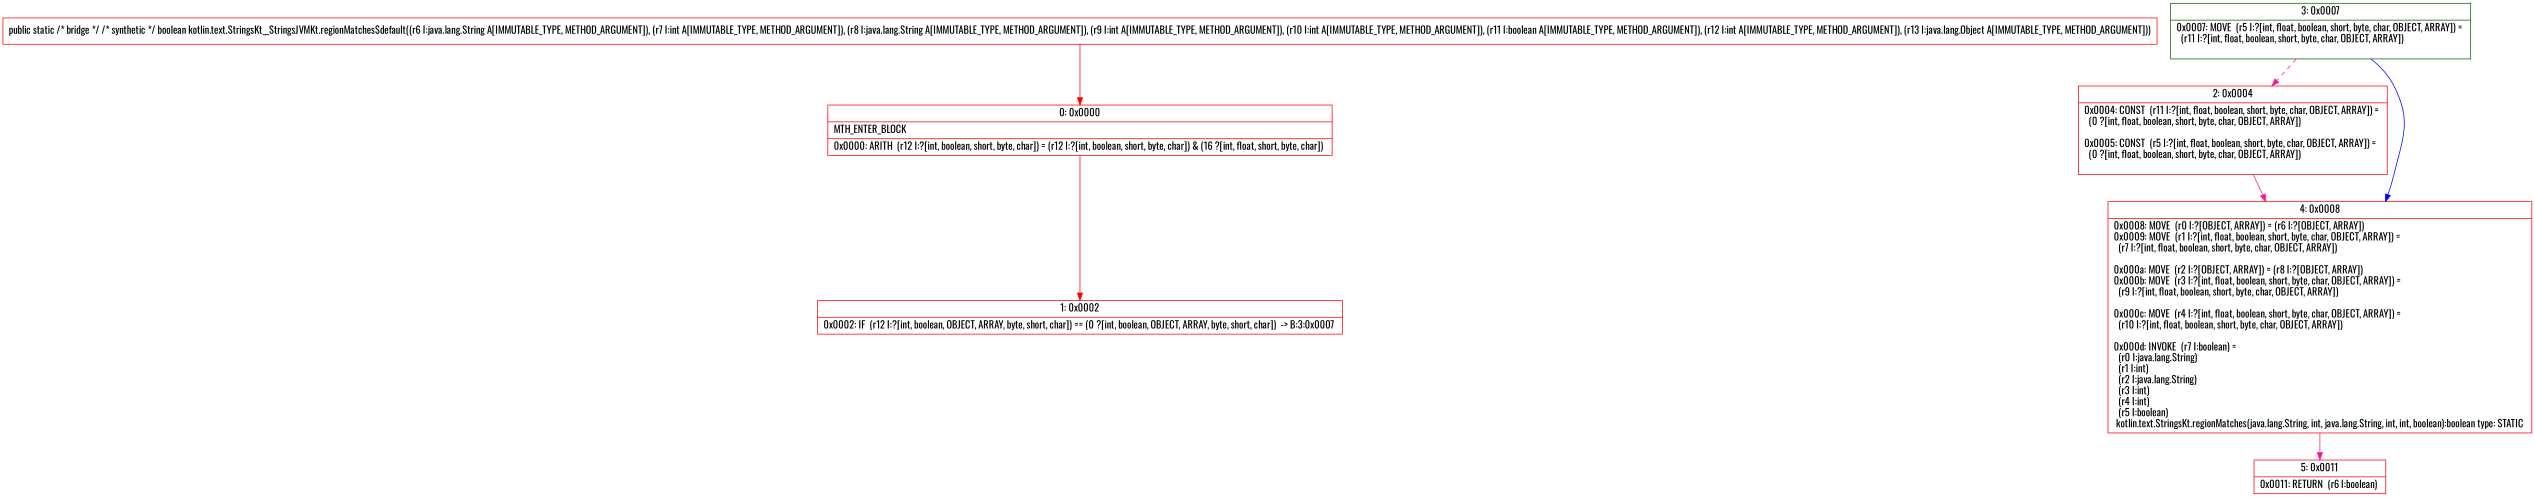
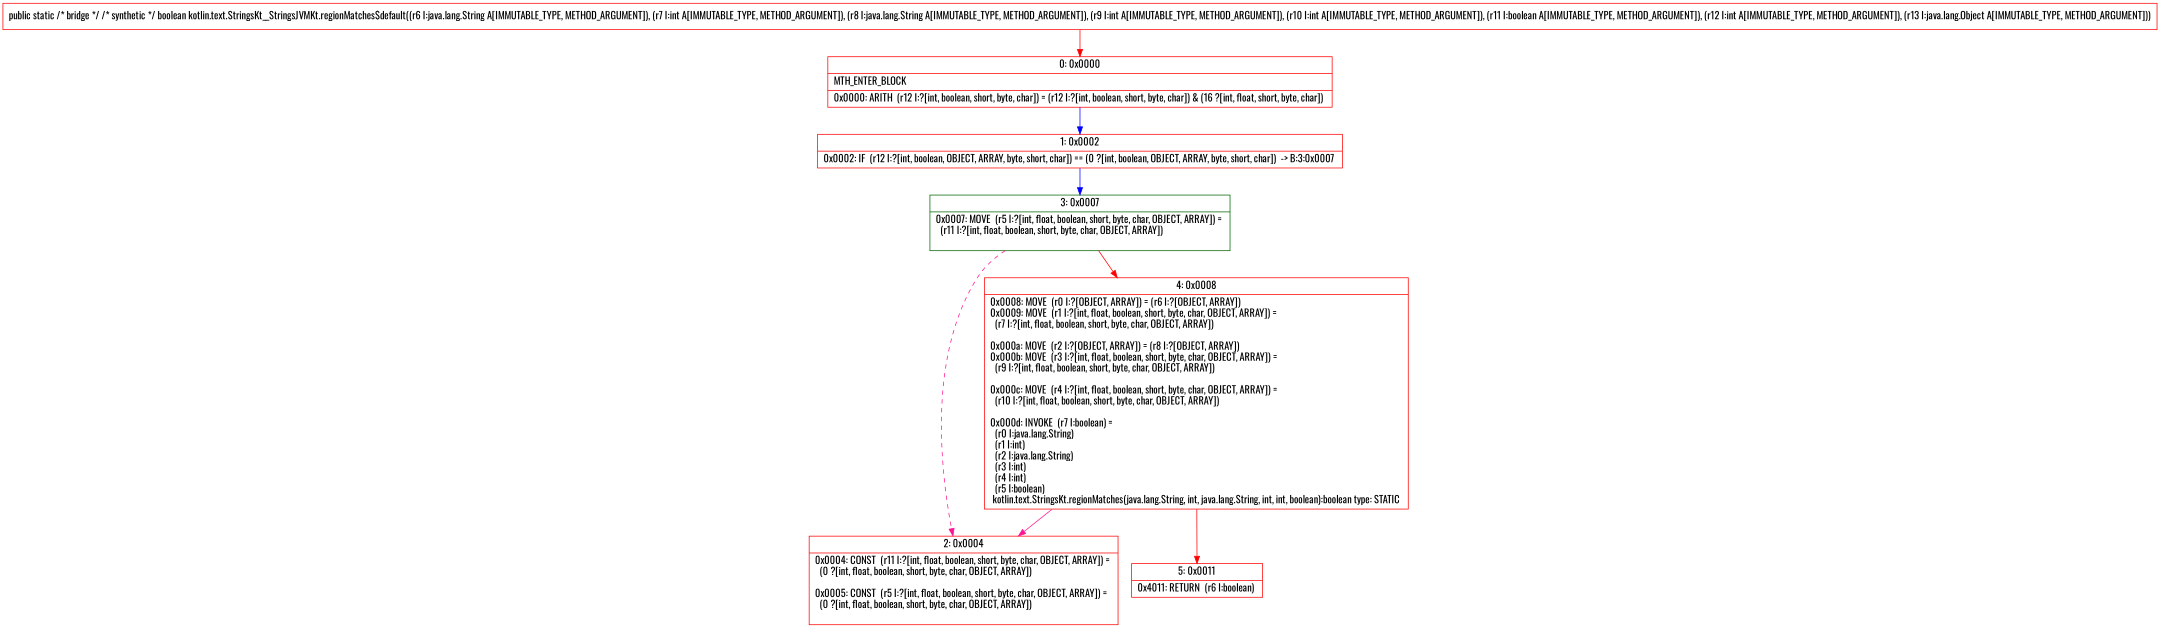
edge "3: 0x0007" -> "4: 0x0008": color blue -> red
edge "1: 0x0002" -> "3: 0x0007": added
edge "2: 0x0004" -> "4: 0x0008": reversed
edge "0: 0x0000" -> "1: 0x0002": color red -> blue
edge "4: 0x0008" -> "5: 0x0011": color deeppink -> red
node "5: 0x0011": text "0x0011: RETURN  (r6 I:boolean)" -> "0x4011: RETURN  (r6 I:boolean)"
